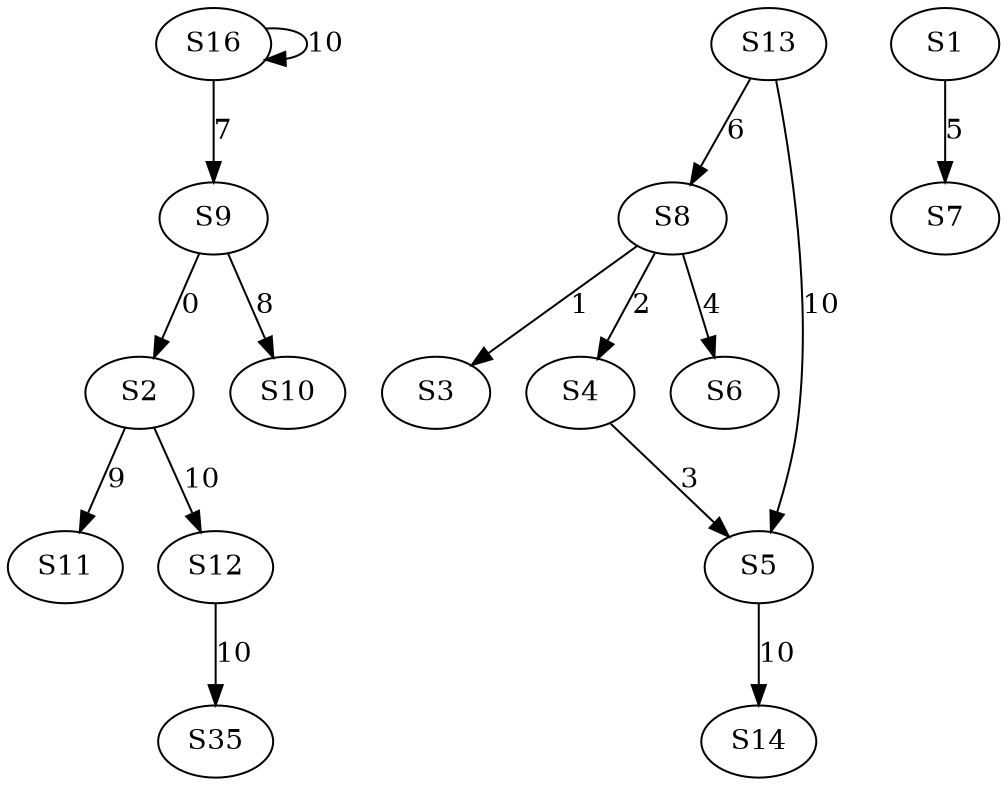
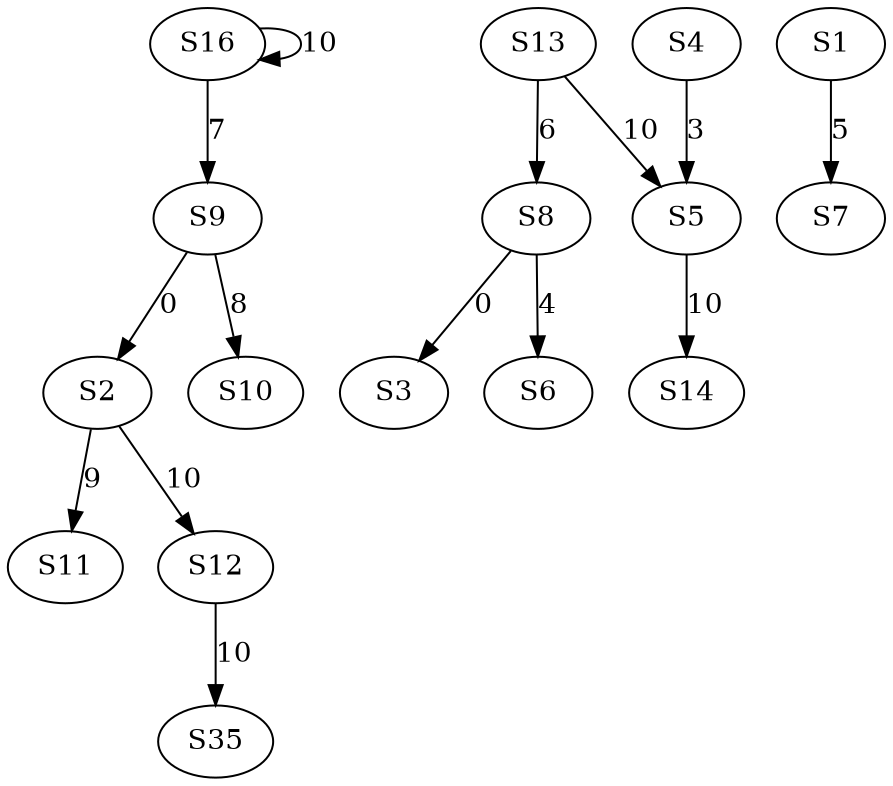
edge "S8" -> "S4": removed, label "2"
edge "S8" -> "S3": label "1" -> "0"
